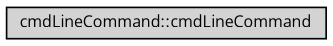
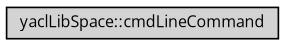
node "cmdLineCommand::cmdLineCommand": label "cmdLineCommand::cmdLineCommand" -> "yaclLibSpace::cmdLineCommand"
